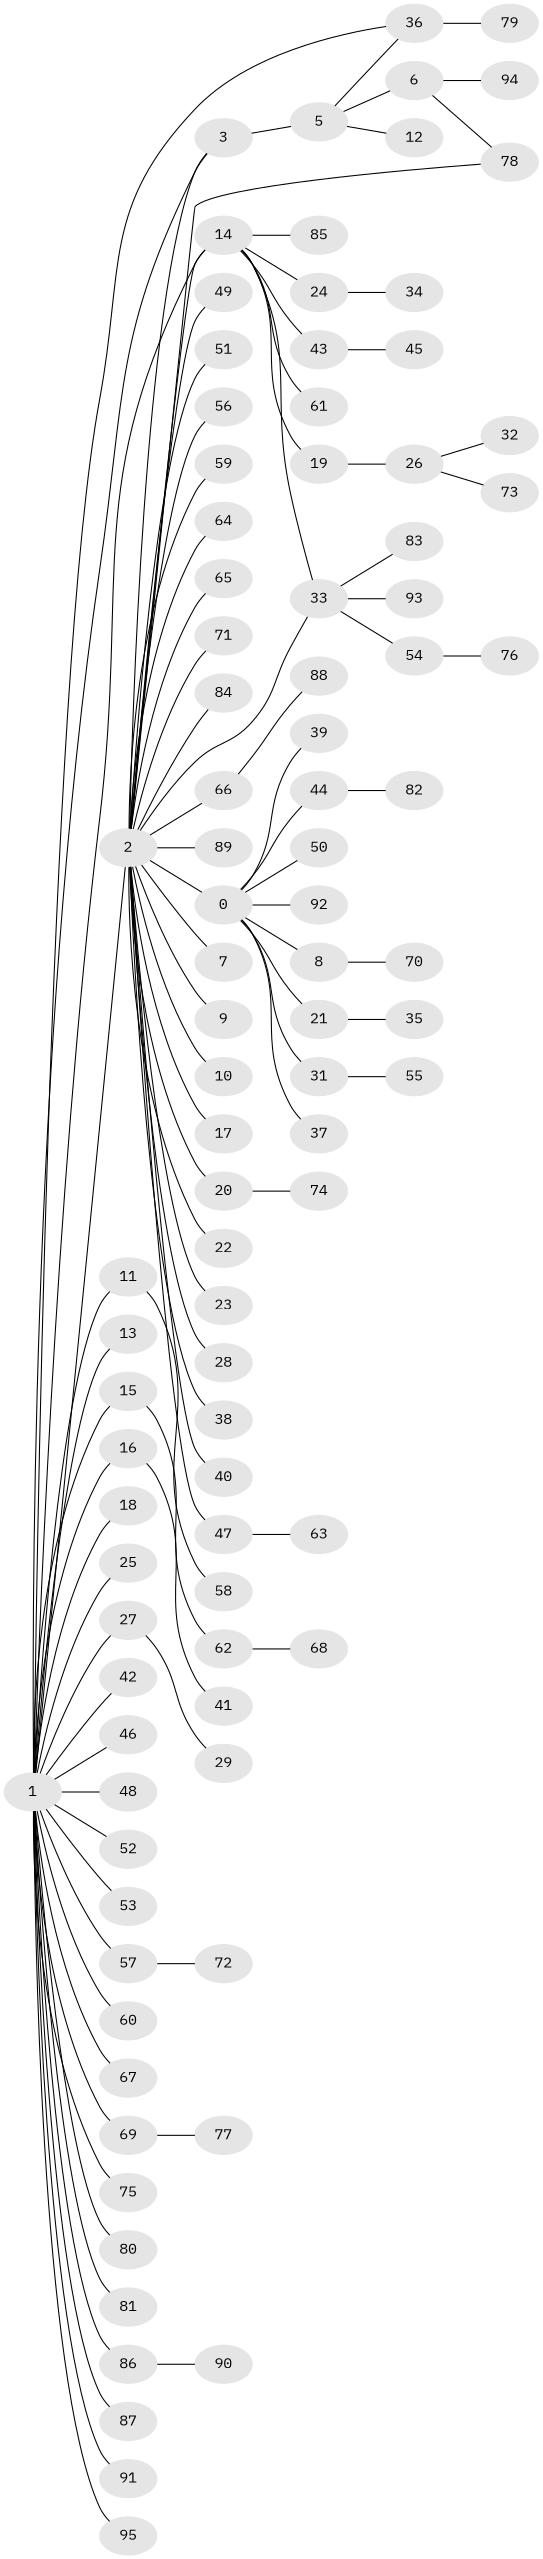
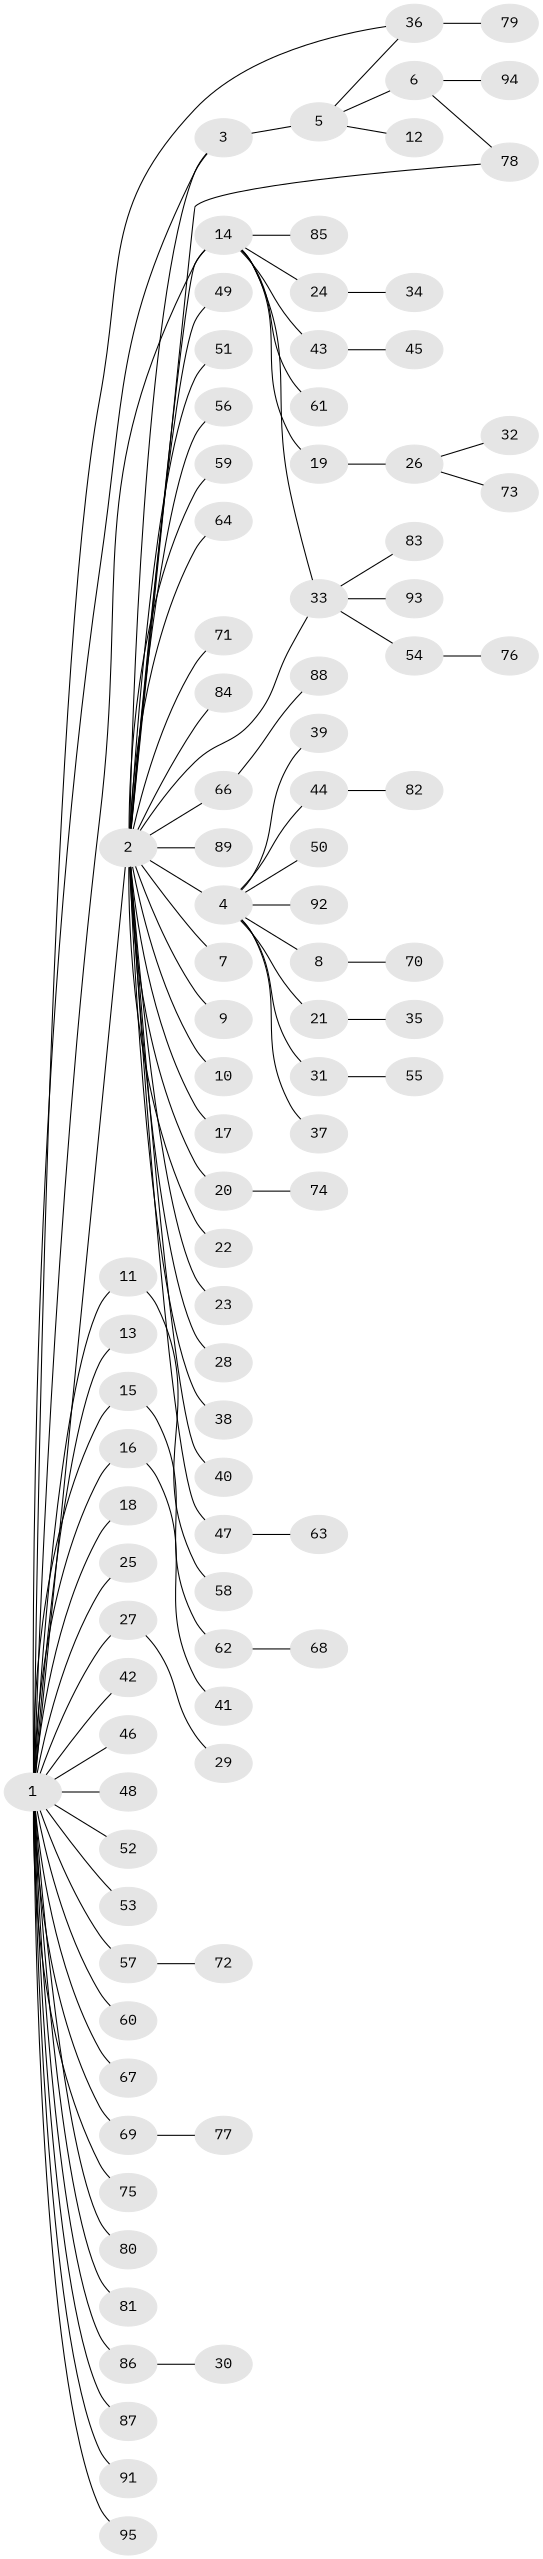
node "65": removed
node "0": label "0" -> "4"
node "90": label "90" -> "30"
